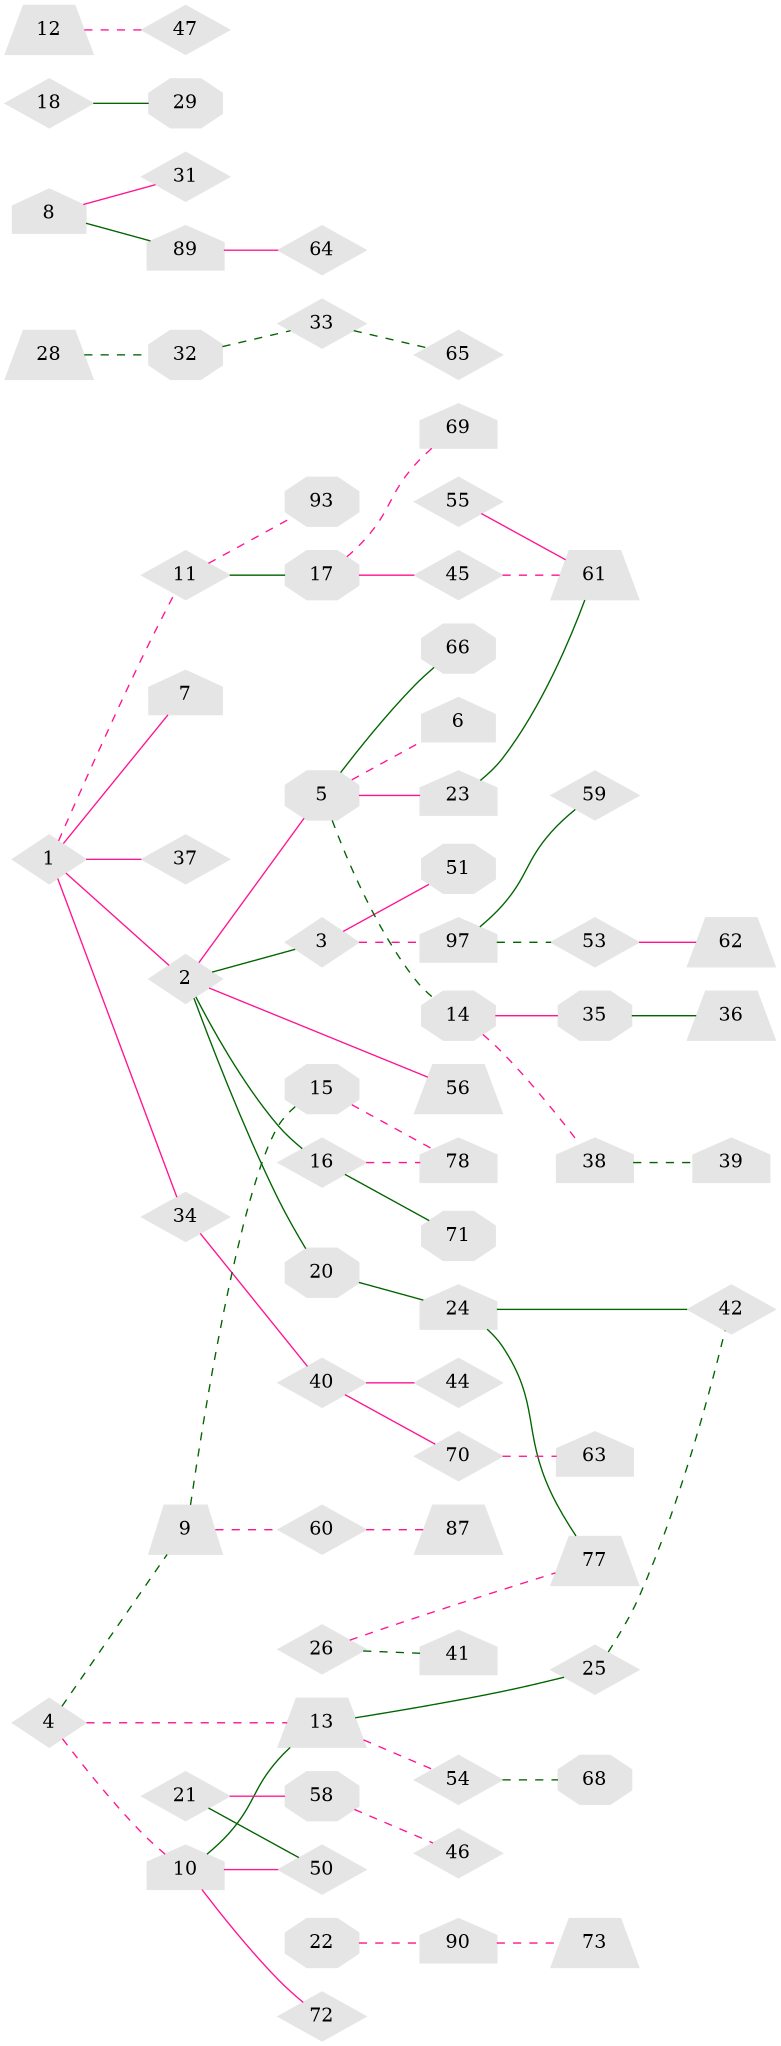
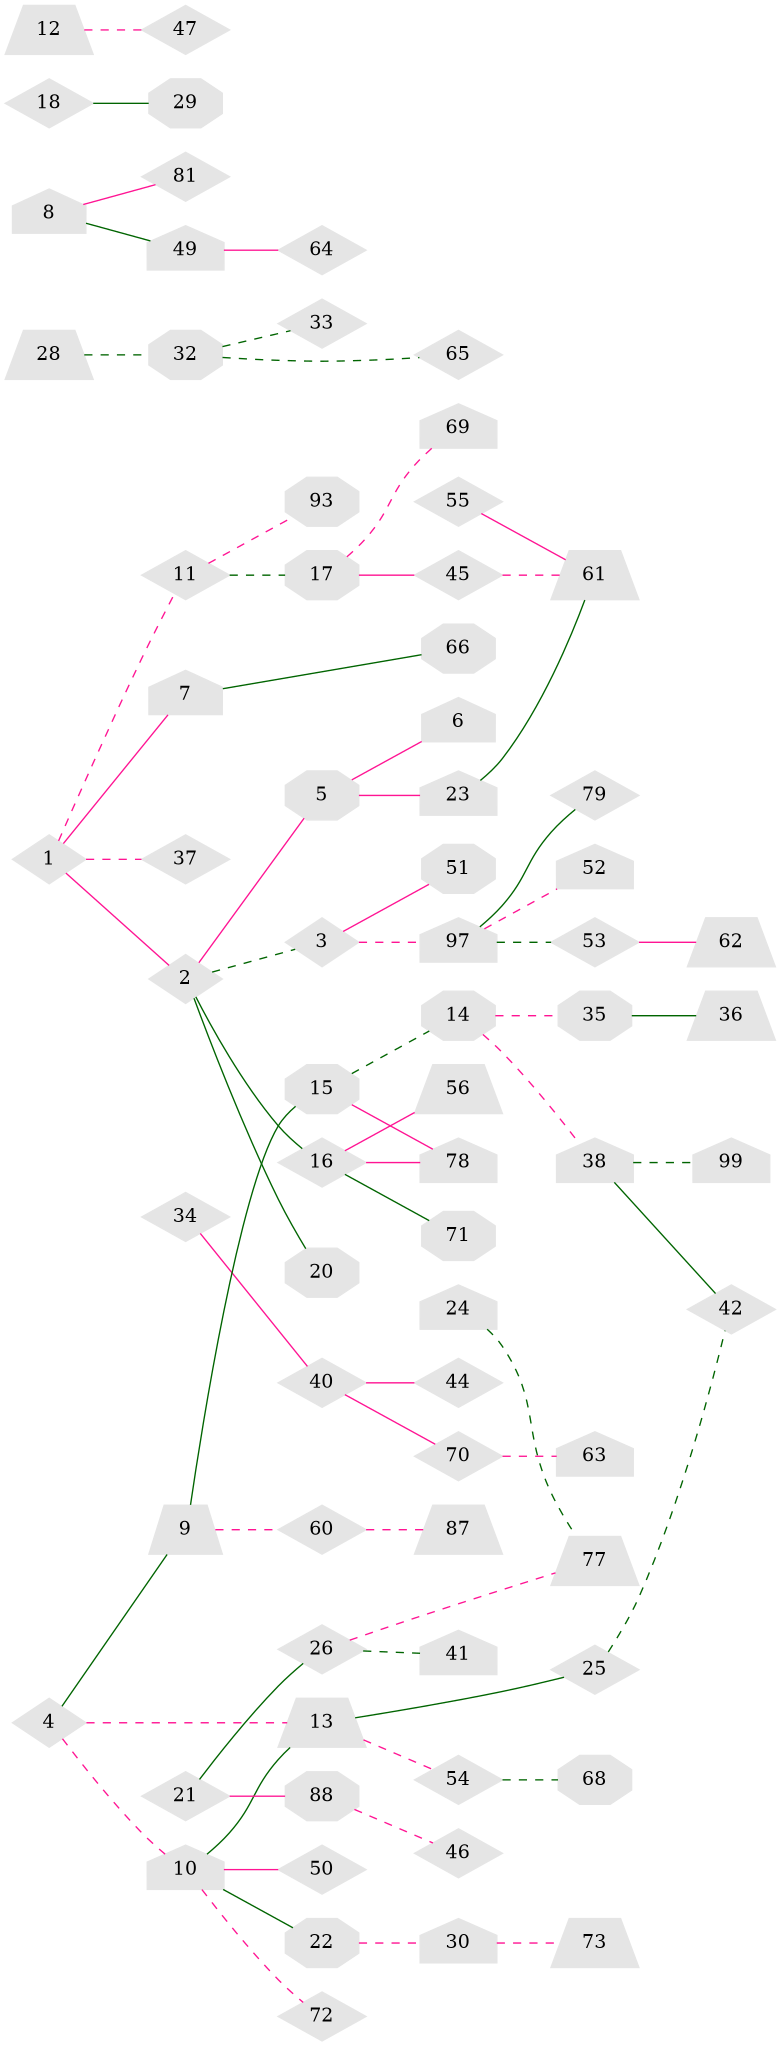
node "31": label "31" -> "81"
node "89": label "89" -> "49"
edge "33" -- "65": now "32" -- "65"
edge "11" -- "17": style solid -> dashed
edge "66" -- "5": now "66" -- "7"
edge "6" -- "5": style dashed -> solid
node "59": label "59" -> "79"
edge "1" -- "37": style solid -> dashed
node "52": added
edge "5" -- "14": now "15" -- "14"
edge "3" -- "2": style solid -> dashed
edge "14" -- "35": style solid -> dashed
edge "2" -- "56": now "16" -- "56"
edge "1" -- "34": removed
edge "15" -- "78": style dashed -> solid
edge "16" -- "78": style dashed -> solid
node "39": label "39" -> "99"
edge "20" -- "24": removed
edge "15" -- "9": style dashed -> solid
edge "24" -- "42": now "38" -- "42"
edge "24" -- "77": style solid -> dashed
edge "9" -- "4": style dashed -> solid
node "58": label "58" -> "88"
edge "21" -- "50": now "21" -- "26"
edge "10" -- "22": added
node "90": label "90" -> "30"
edge "10" -- "72": style solid -> dashed
